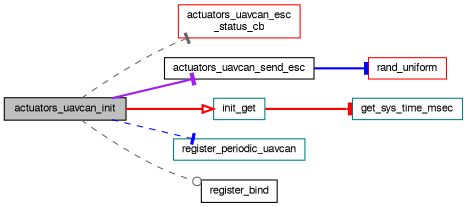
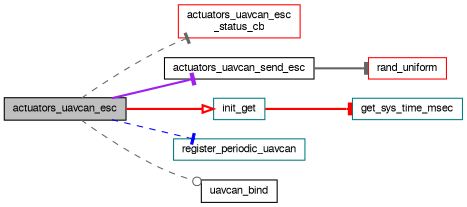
edge "actuators_uavcan_send_esc" -> "rand_uniform": color blue -> gray40
node "actuators_uavcan_init": label "actuators_uavcan_init" -> "actuators_uavcan_esc"
node "register_bind": label "register_bind" -> "uavcan_bind"
